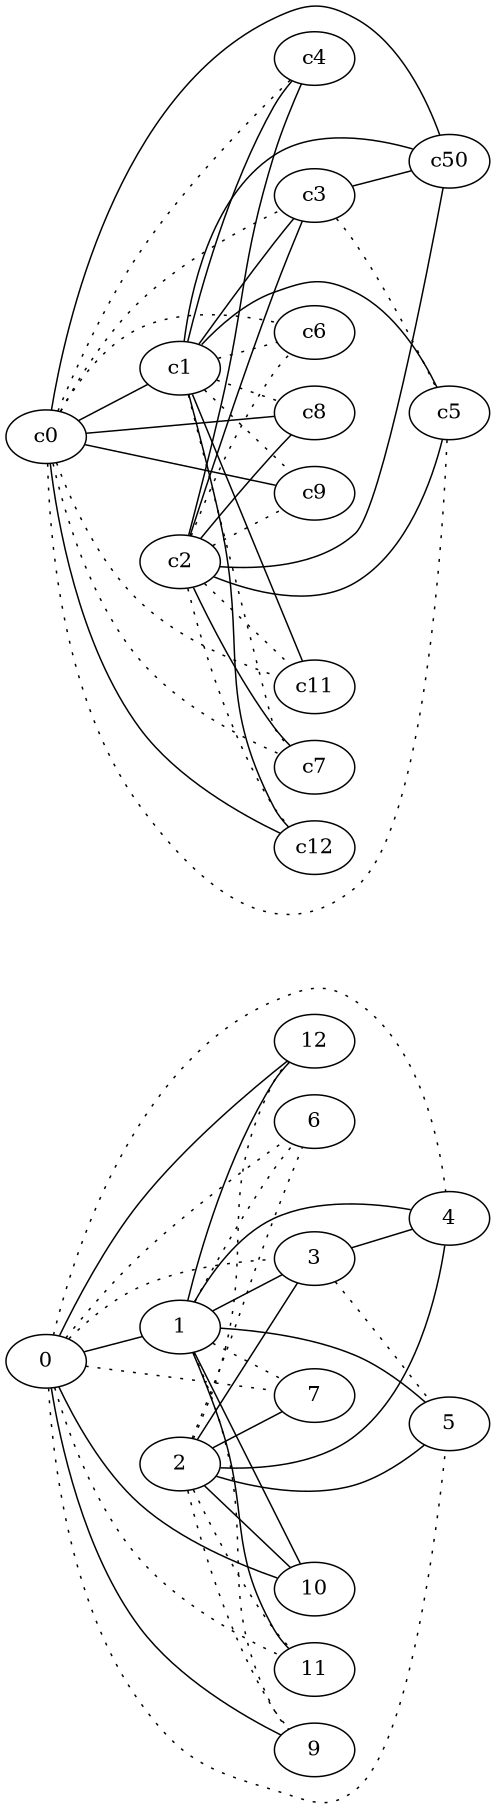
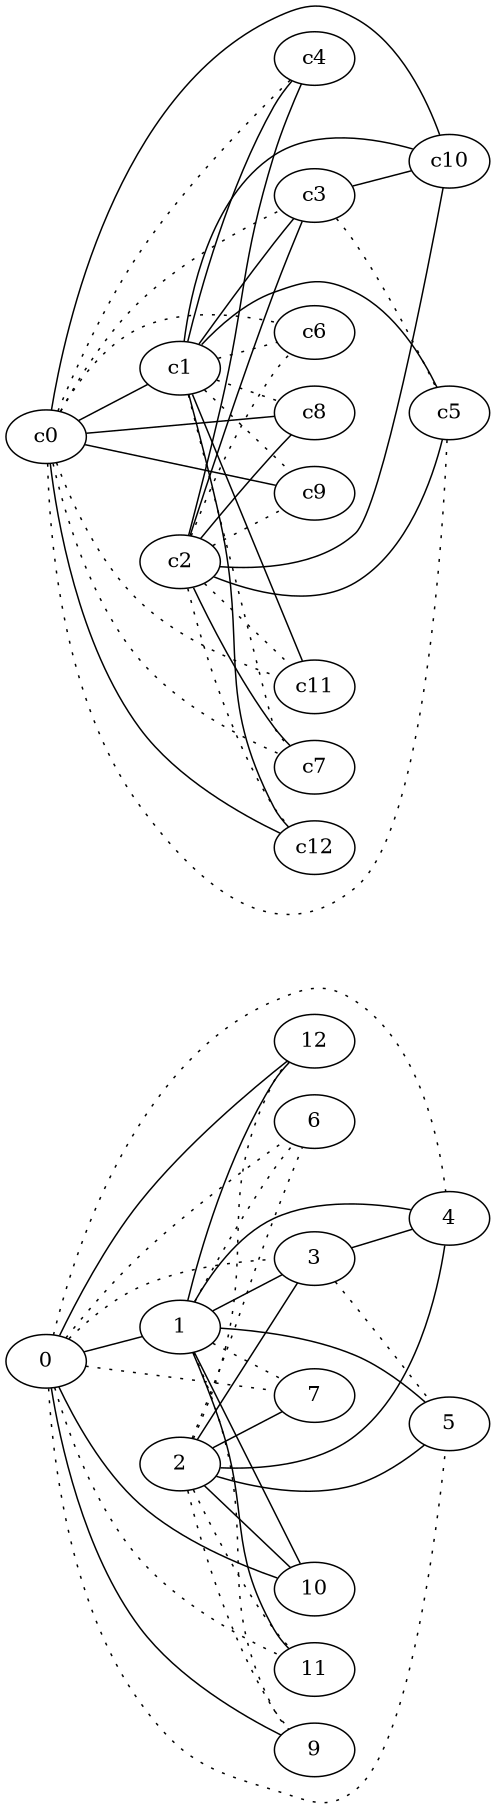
node "c50": label "c50" -> "c10"
